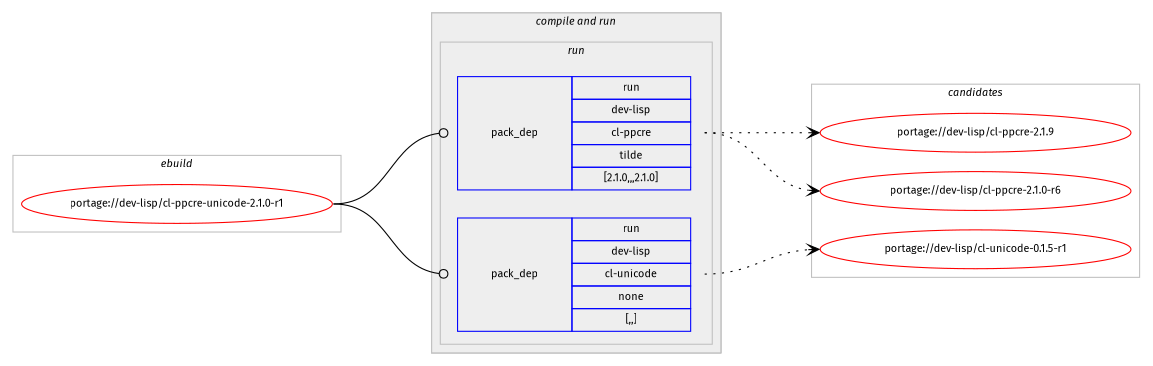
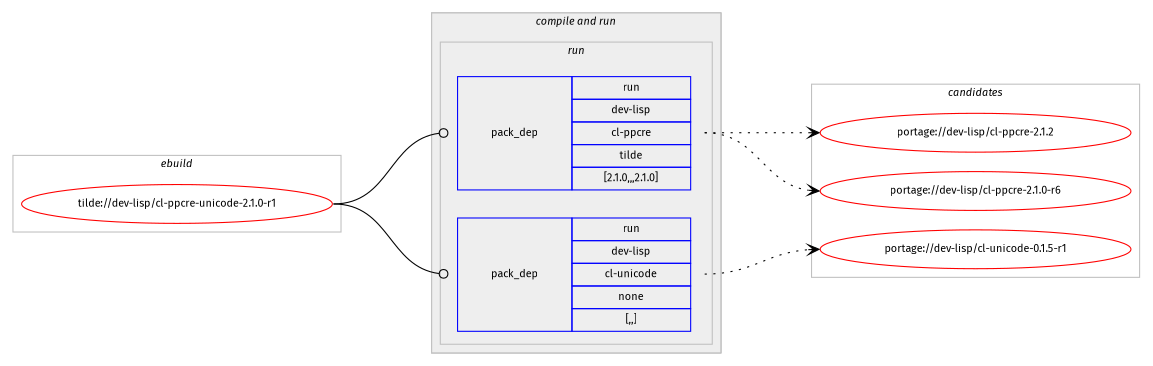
node "portage://dev-lisp/cl-ppcre-2.1.9": label "portage://dev-lisp/cl-ppcre-2.1.9" -> "portage://dev-lisp/cl-ppcre-2.1.2"
node "portage://dev-lisp/cl-ppcre-unicode-2.1.0-r1": label "portage://dev-lisp/cl-ppcre-unicode-2.1.0-r1" -> "tilde://dev-lisp/cl-ppcre-unicode-2.1.0-r1"
